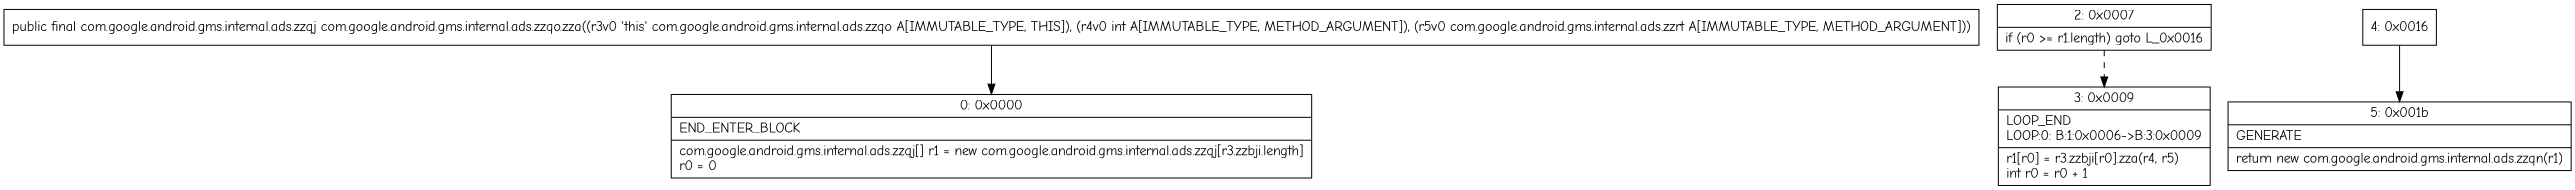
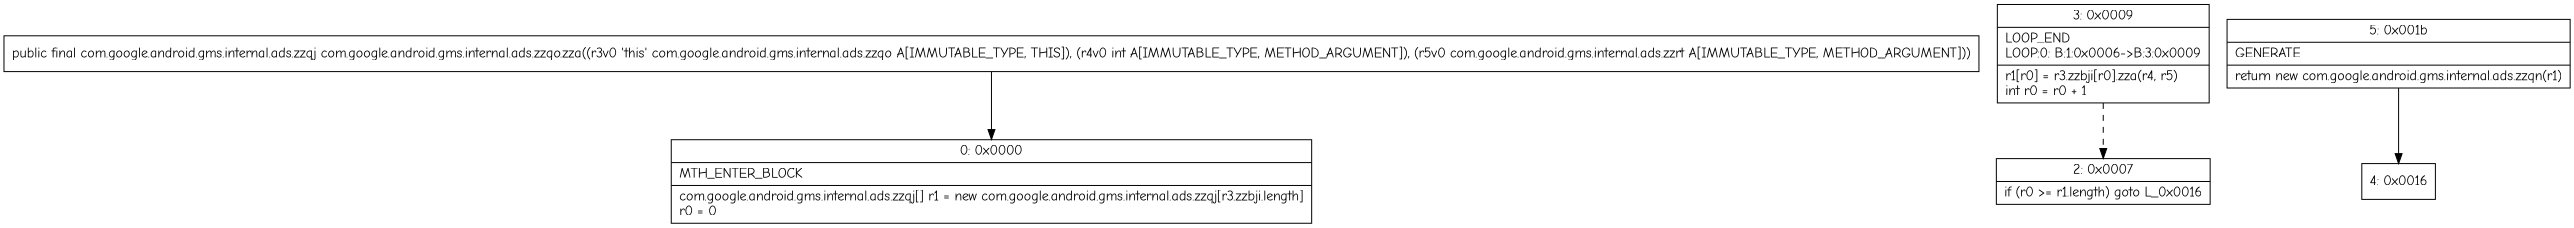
edge "2: 0x0007" -> "3: 0x0009": reversed
edge "4: 0x0016" -> "5: 0x001b": reversed
node "0: 0x0000": text "END_ENTER_BLOCK" -> "MTH_ENTER_BLOCK"
